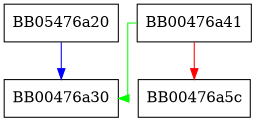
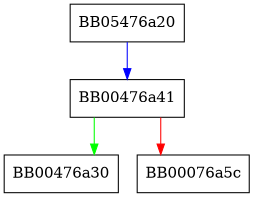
edge "BB05476a20" -> "BB00476a30": now "BB05476a20" -> "BB00476a41"
node "BB00476a5c": label "BB00476a5c" -> "BB00076a5c"
